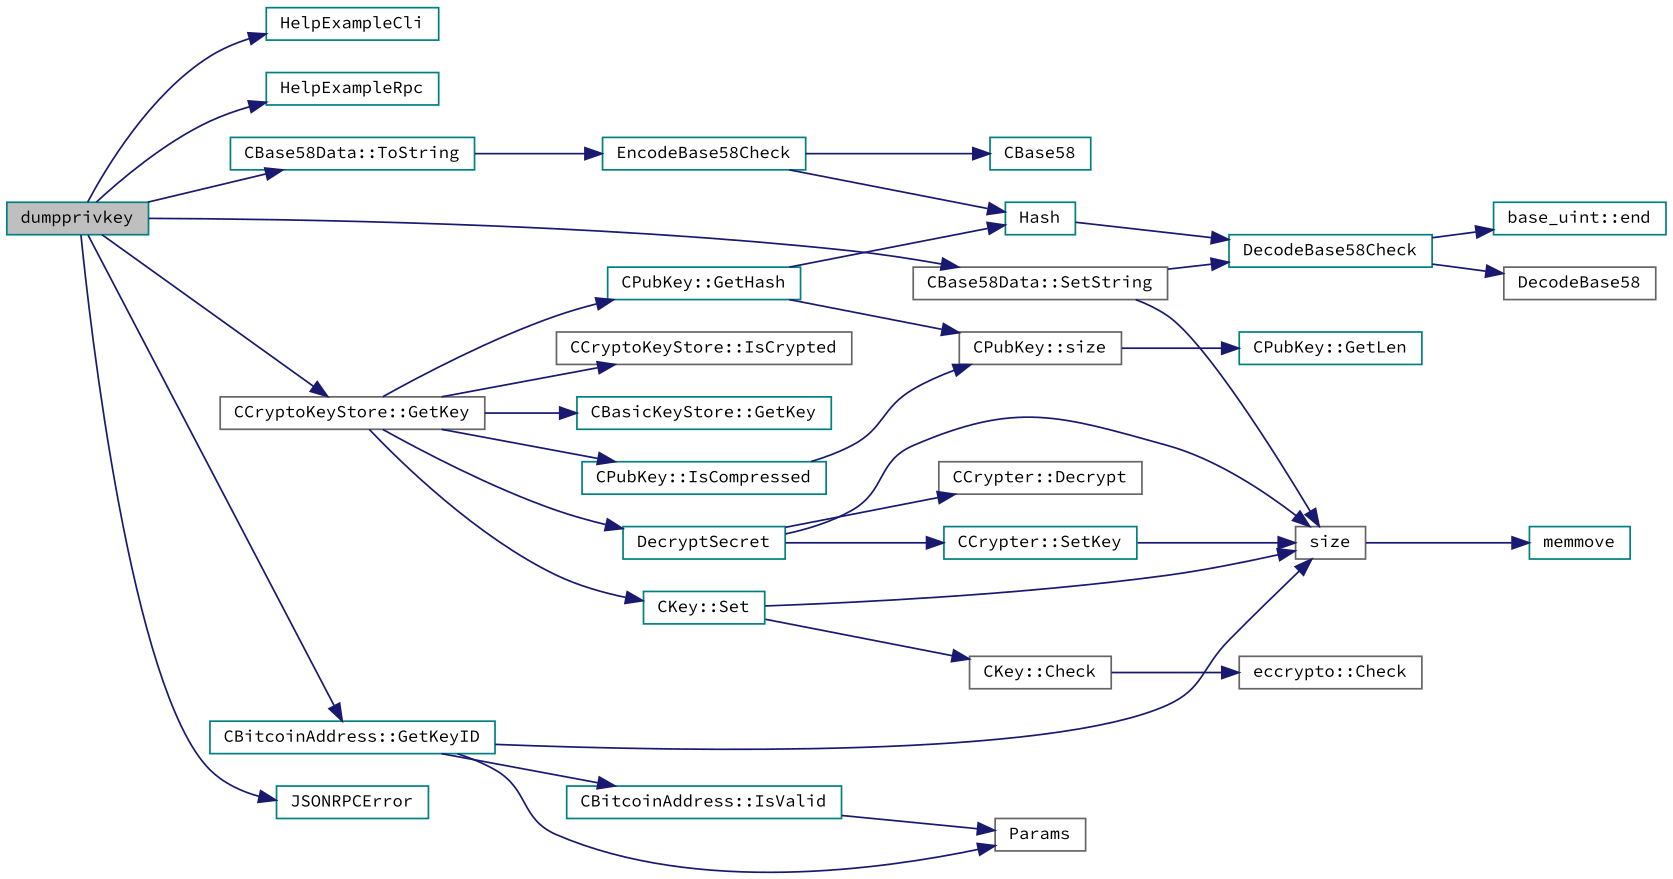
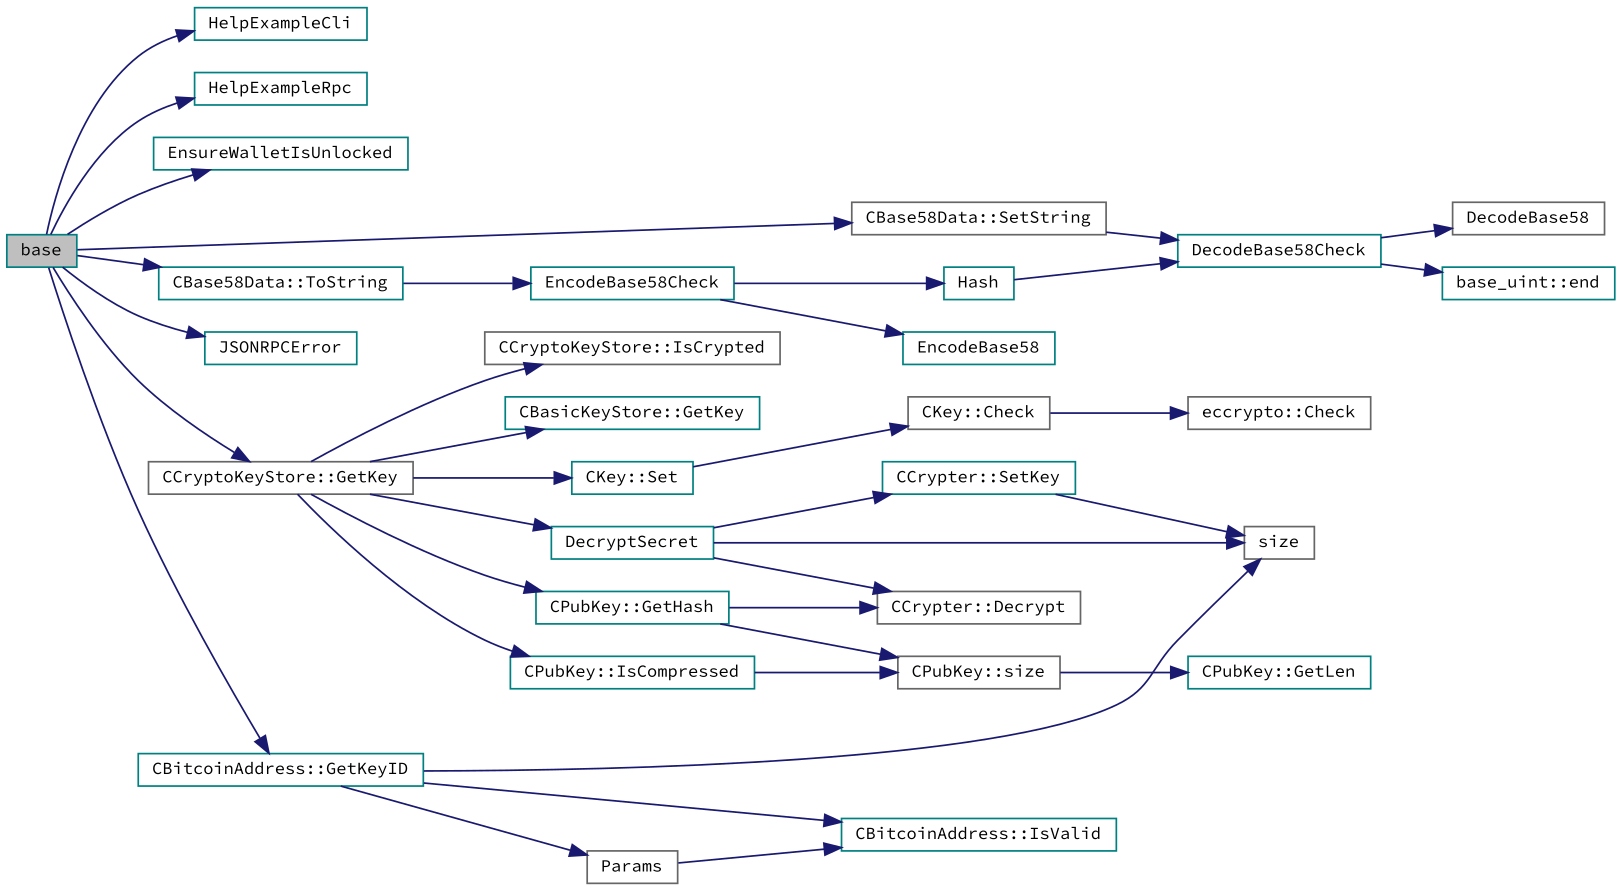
node "EnsureWalletIsUnlocked": added
node "CBase58": label "CBase58" -> "EncodeBase58"
node "dumpprivkey": label "dumpprivkey" -> "base"
edge "CPubKey::GetHash" -> "Hash": now "CPubKey::GetHash" -> "CCrypter::Decrypt"
edge "CBase58Data::SetString" -> "size": removed
node "memmove": removed
edge "CKey::Set" -> "size": removed
edge "CBitcoinAddress::IsValid" -> "Params": reversed
